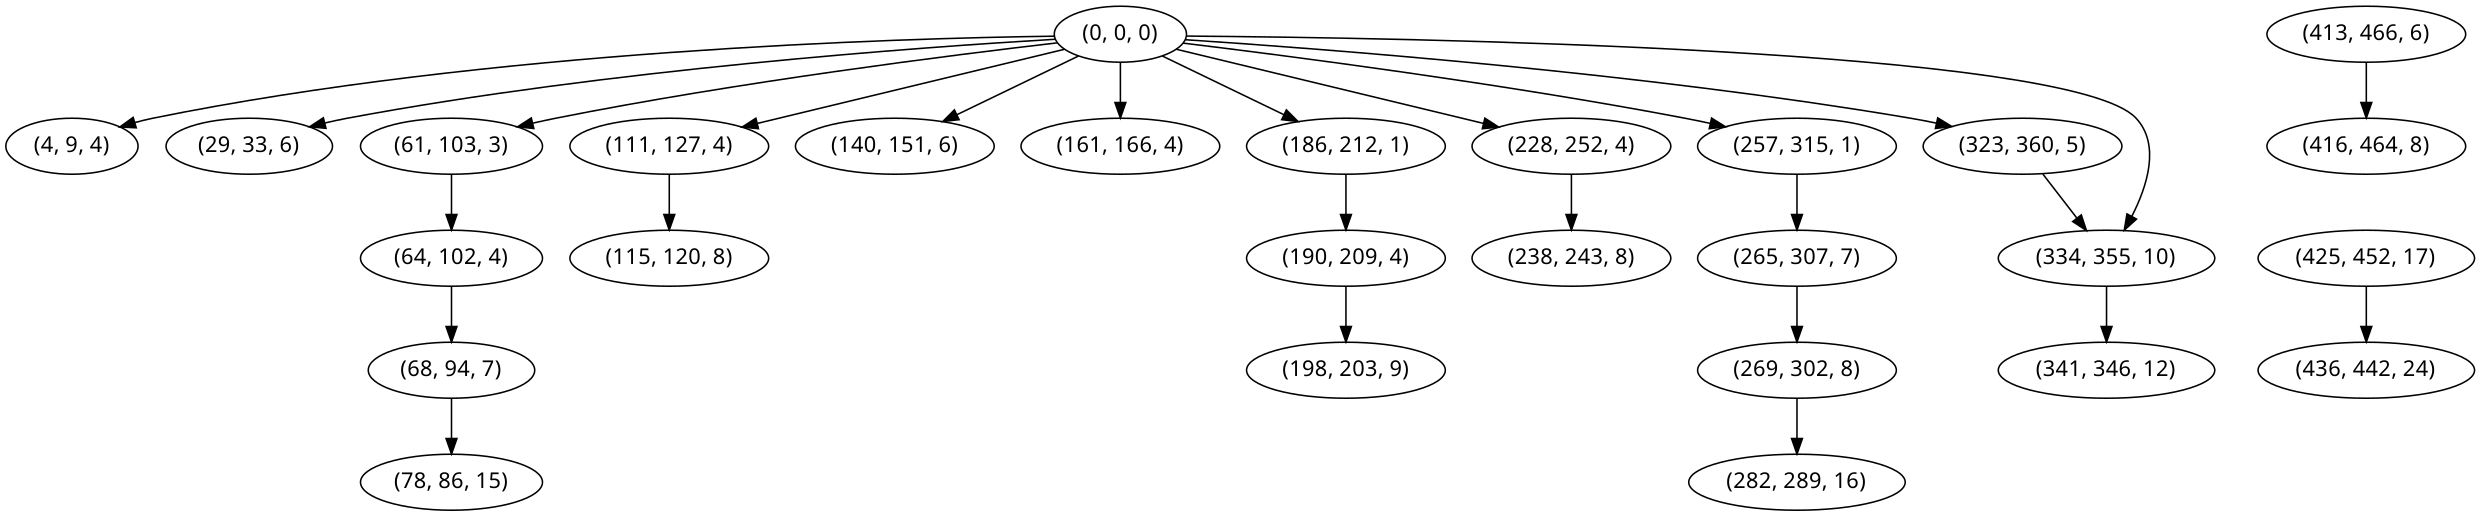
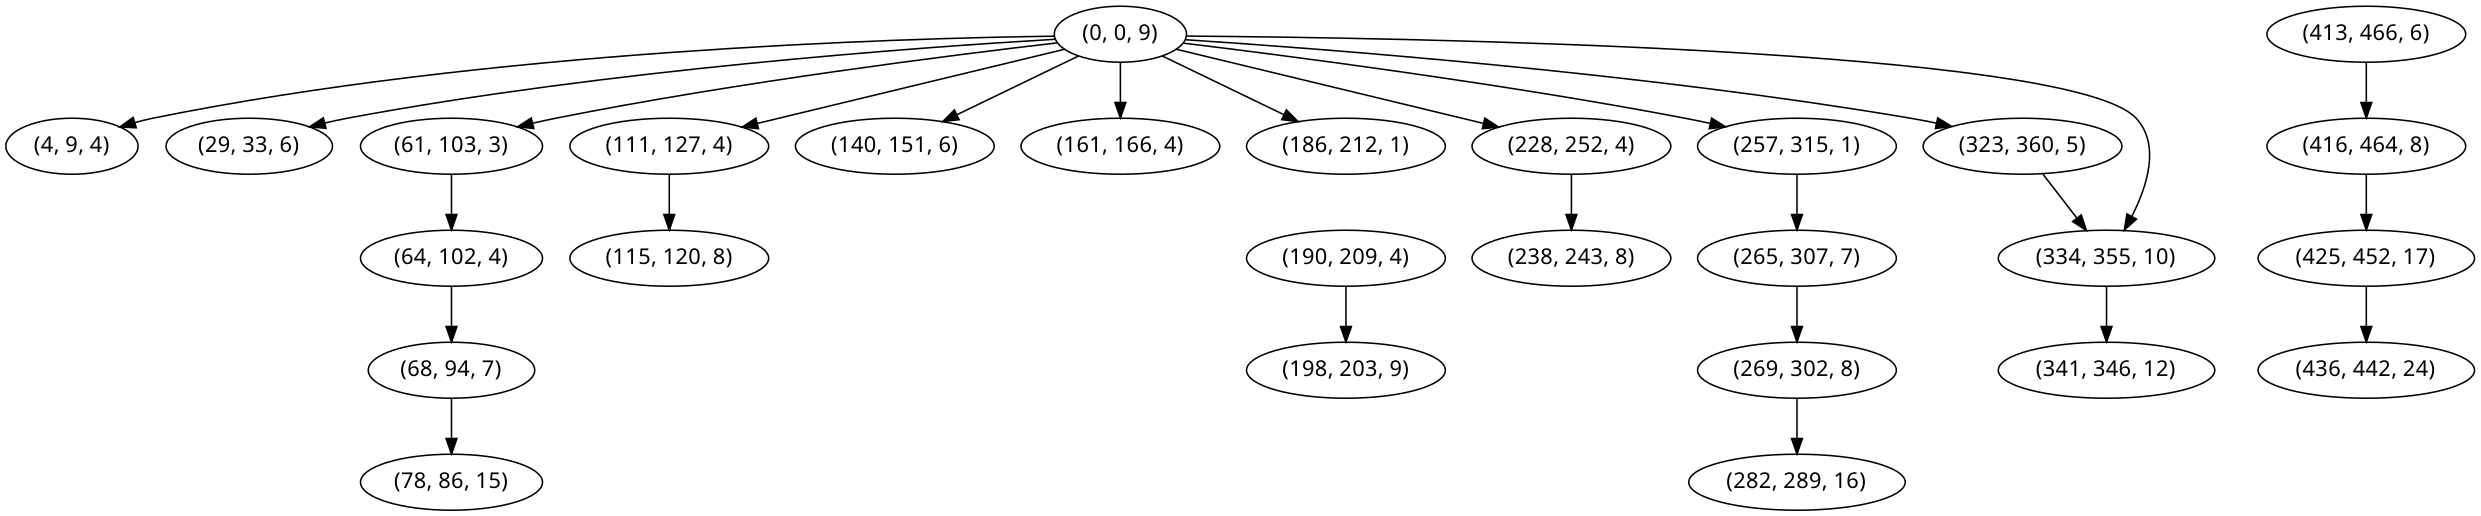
node "(0, 0, 0)": label "(0, 0, 0)" -> "(0, 0, 9)"
edge "(186, 212, 1)" -> "(190, 209, 4)": removed
edge "(416, 464, 8)" -> "(425, 452, 17)": added
